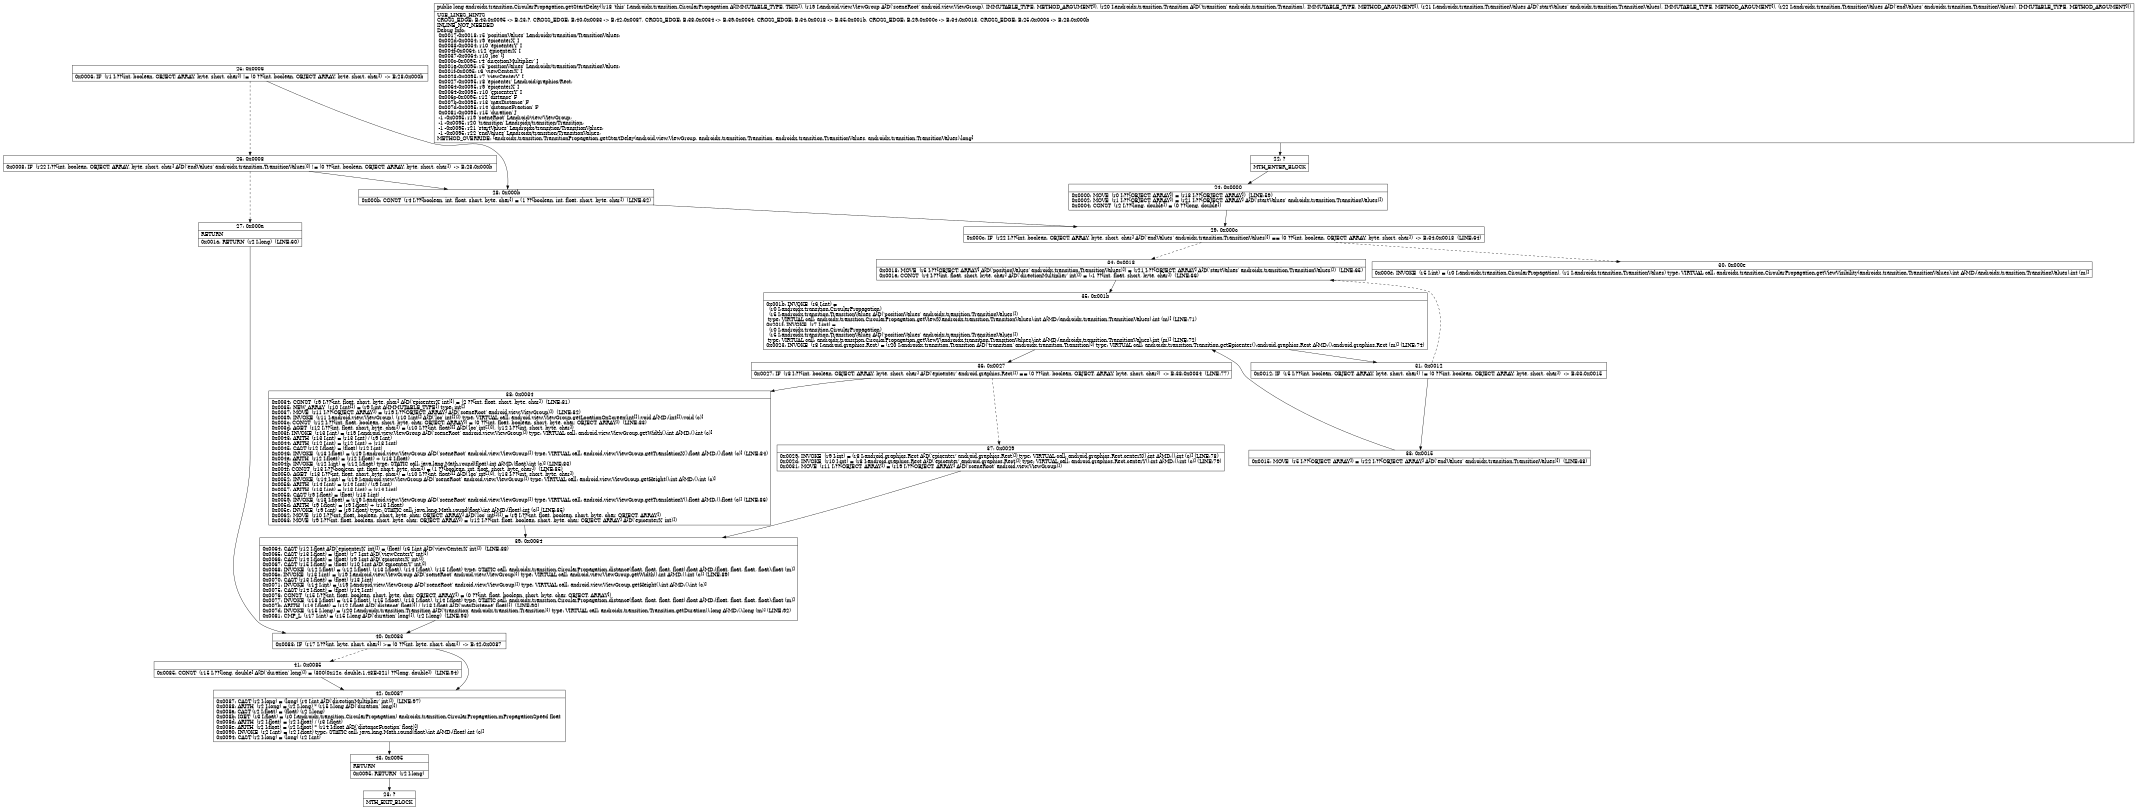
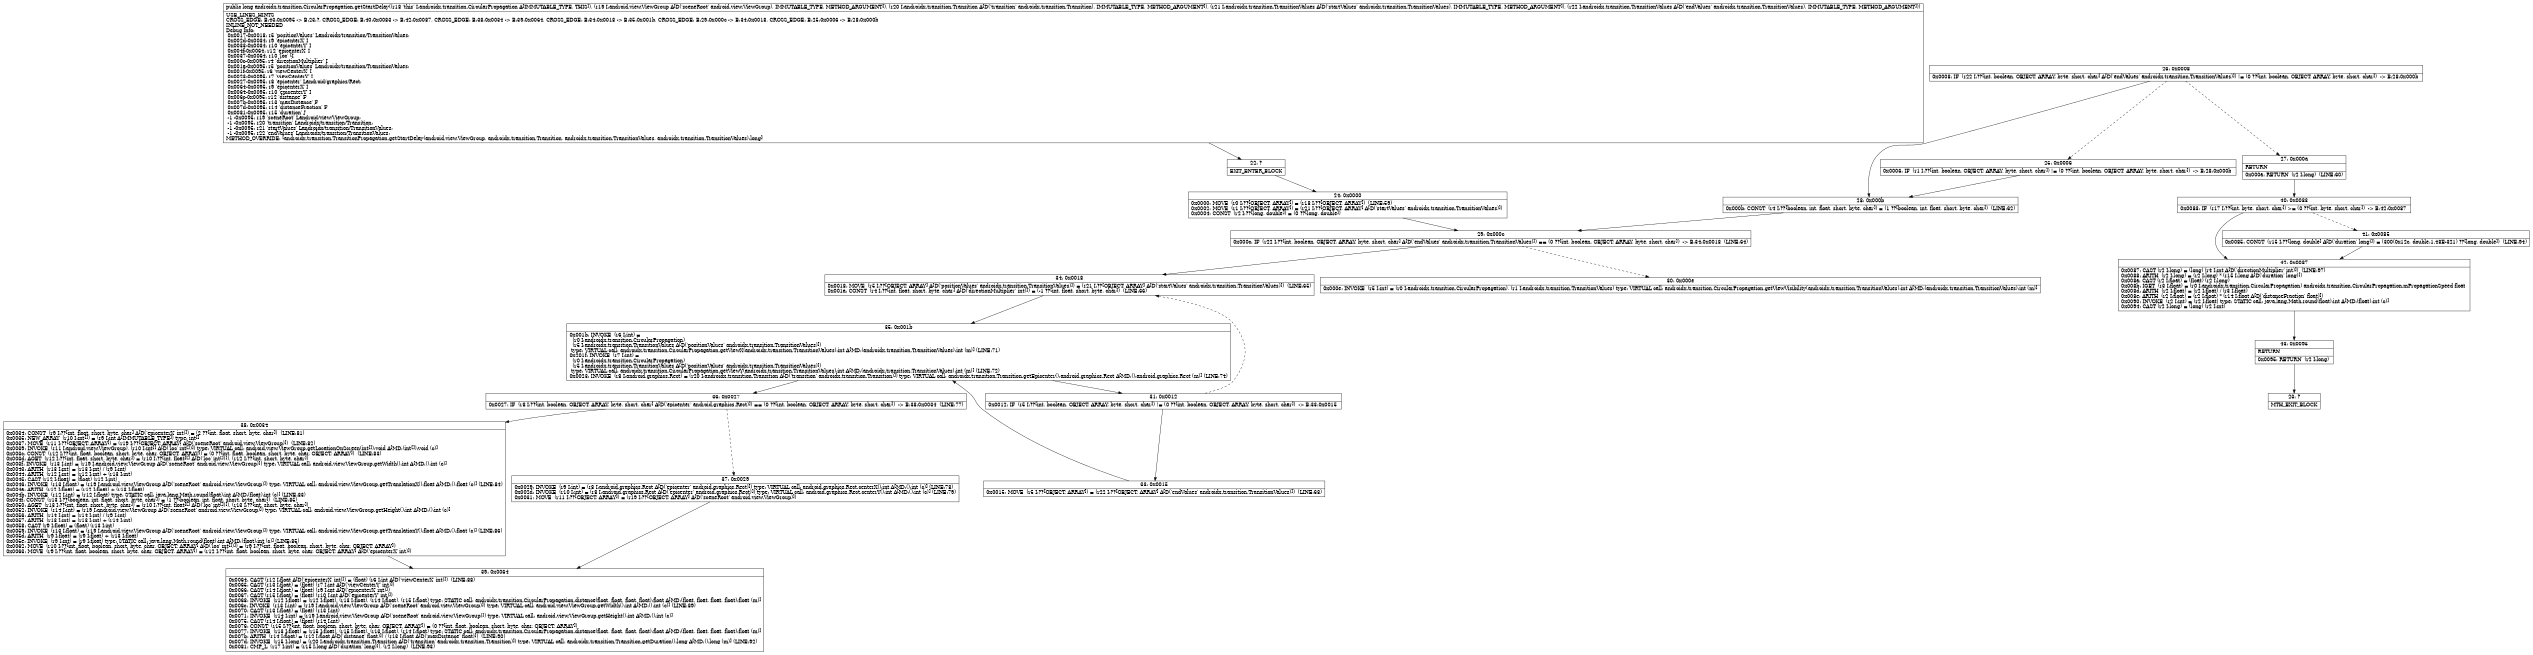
edge "25: 0x0006" -> "26: 0x0008": reversed
node "22: ?": text "MTH_ENTER_BLOCK" -> "EXIT_ENTER_BLOCK"
node "27: 0x000a": text "0x001a: RETURN  (r2 I:long)  (LINE:60)" -> "0x000a: RETURN  (r2 I:long)  (LINE:60)"
edge "29: 0x000c" -> "34: 0x0018": style dashed -> solid
edge "39: 0x0064" -> "40: 0x0083": removed
